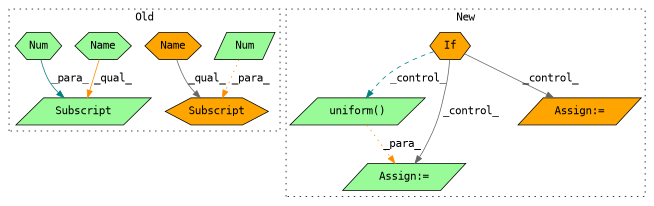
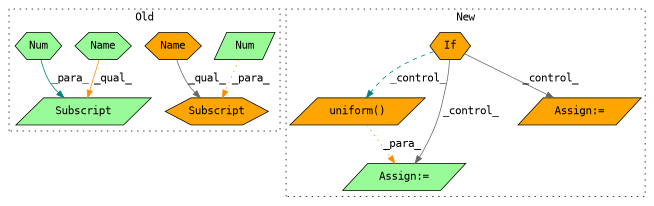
node "uniform()": fillcolor palegreen -> orange
